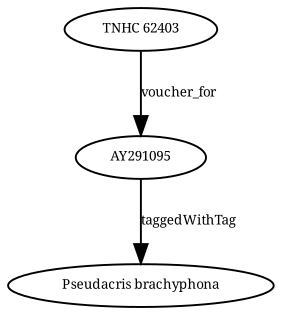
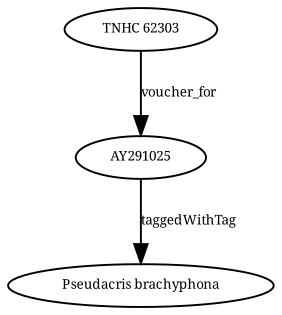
node "TNHC 62403": label "TNHC 62403" -> "TNHC 62303"
node "AY291095": label "AY291095" -> "AY291025"
